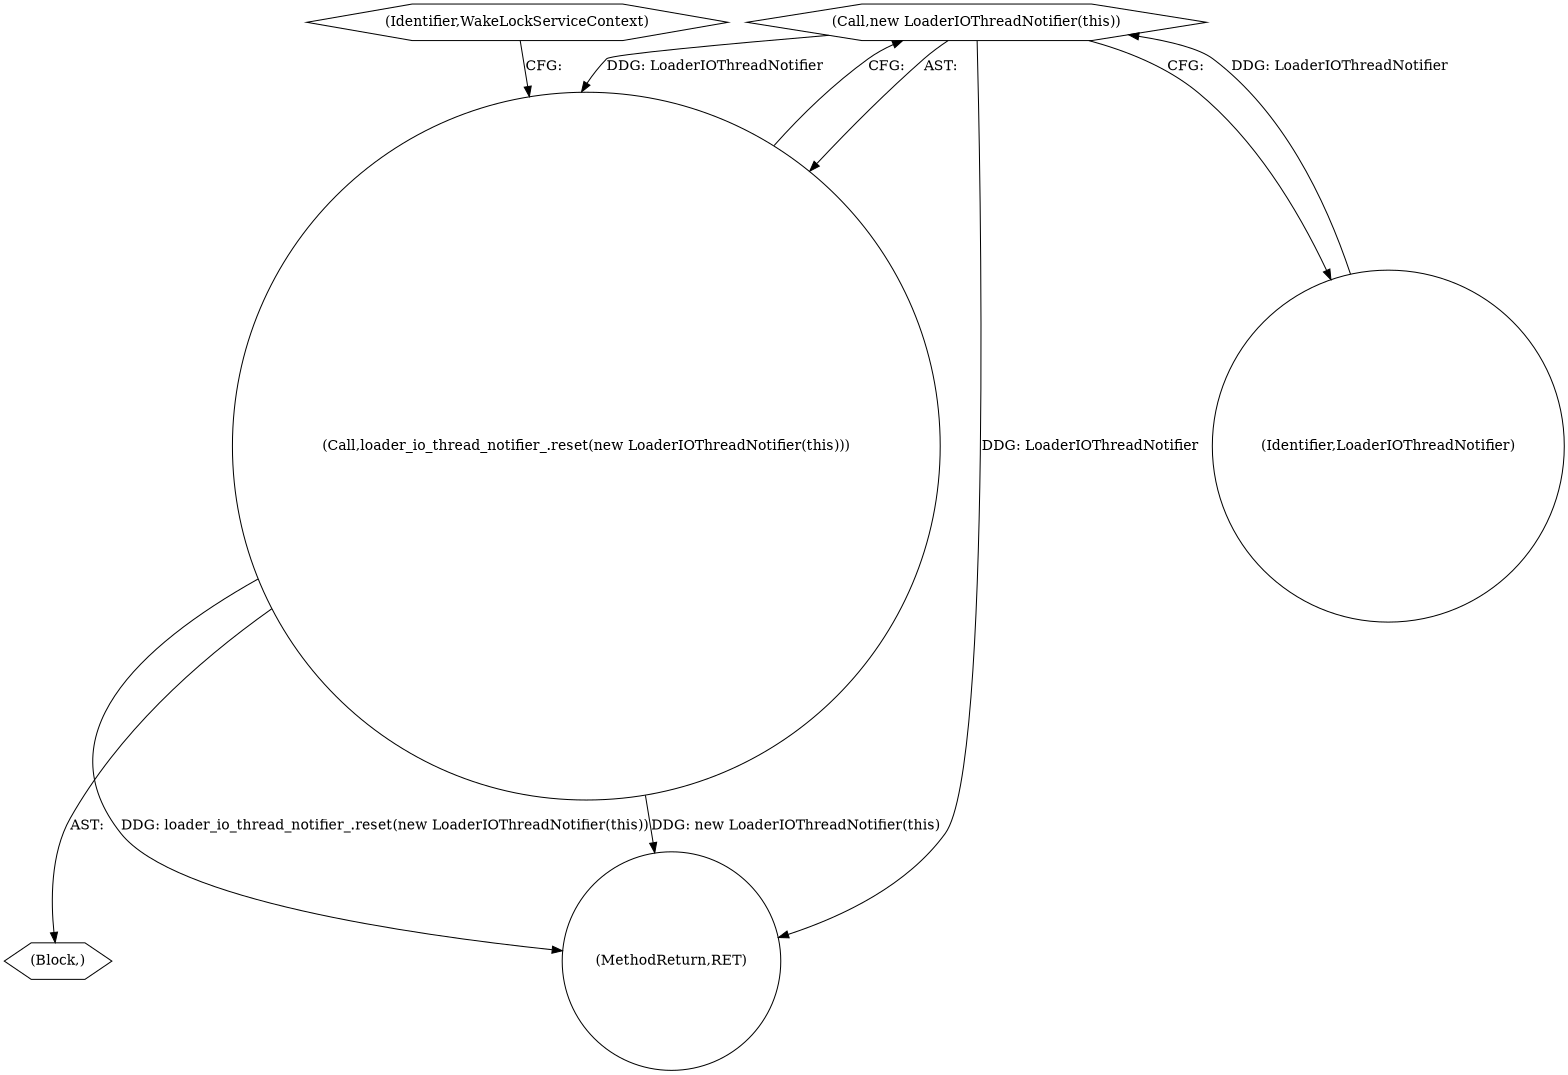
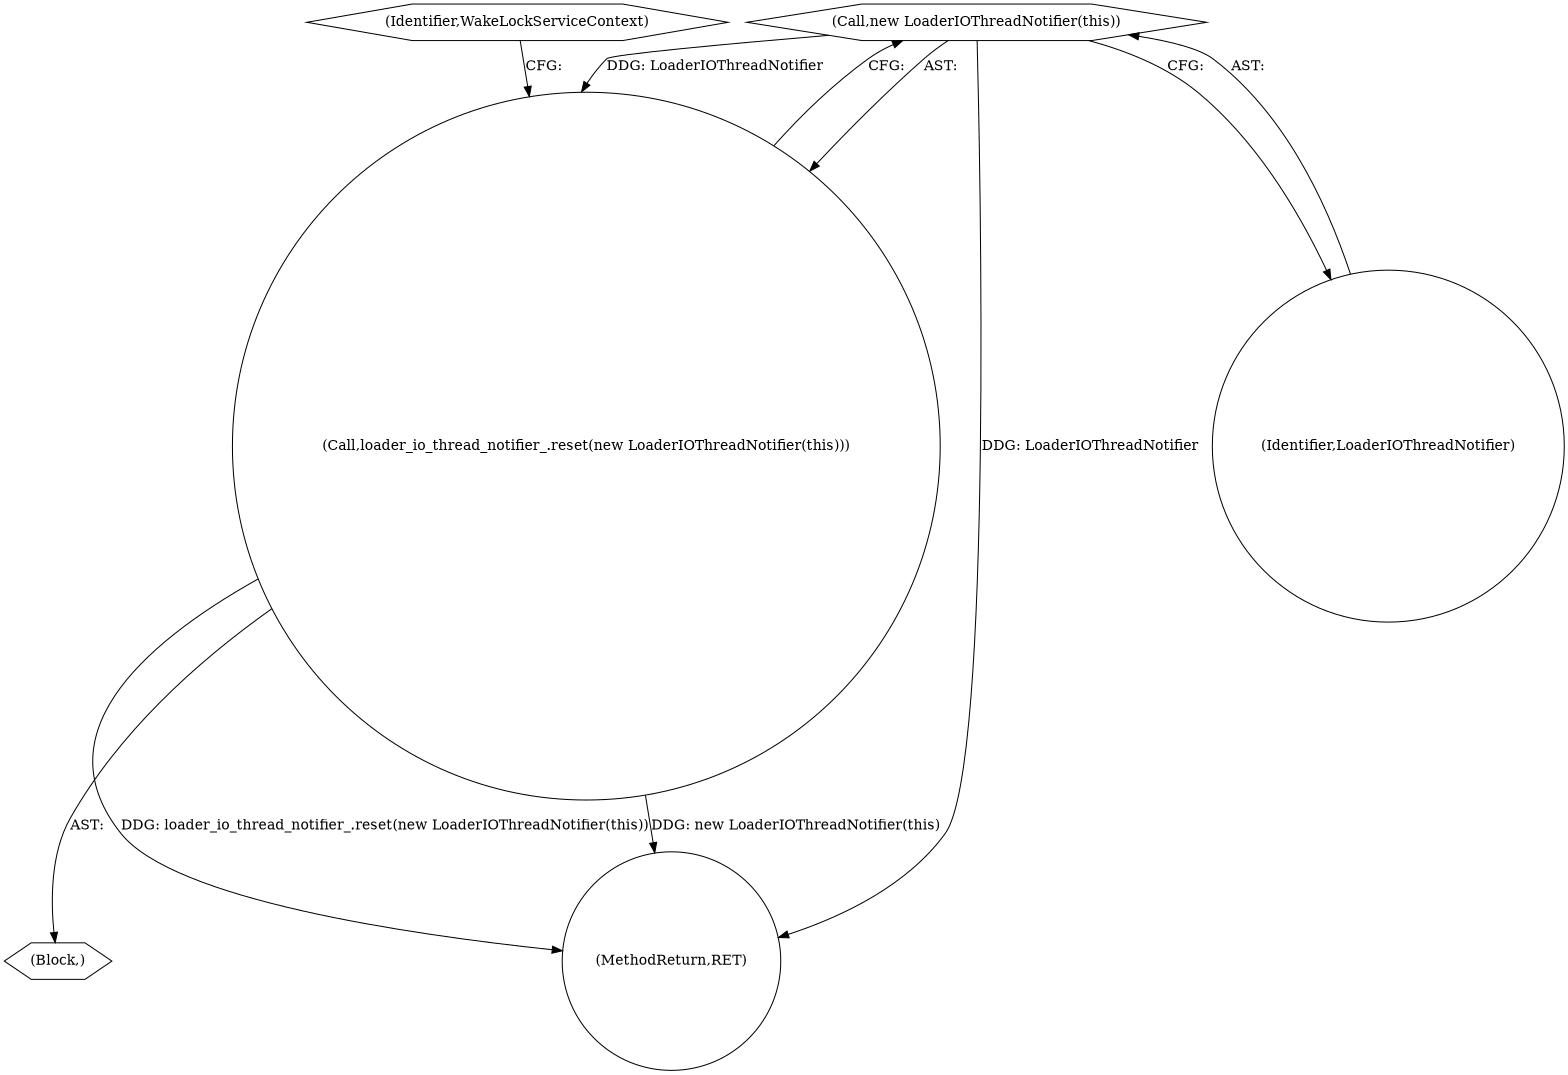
edge "(Identifier,LoaderIOThreadNotifier)" -> "(Call,new LoaderIOThreadNotifier(this))": label "DDG: LoaderIOThreadNotifier" -> "AST: "
